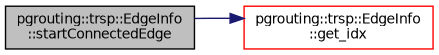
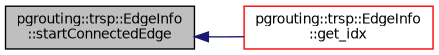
edge "pgrouting::trsp::EdgeInfo ::startConnectedEdge" -> "pgrouting::trsp::EdgeInfo ::get_idx": reversed
